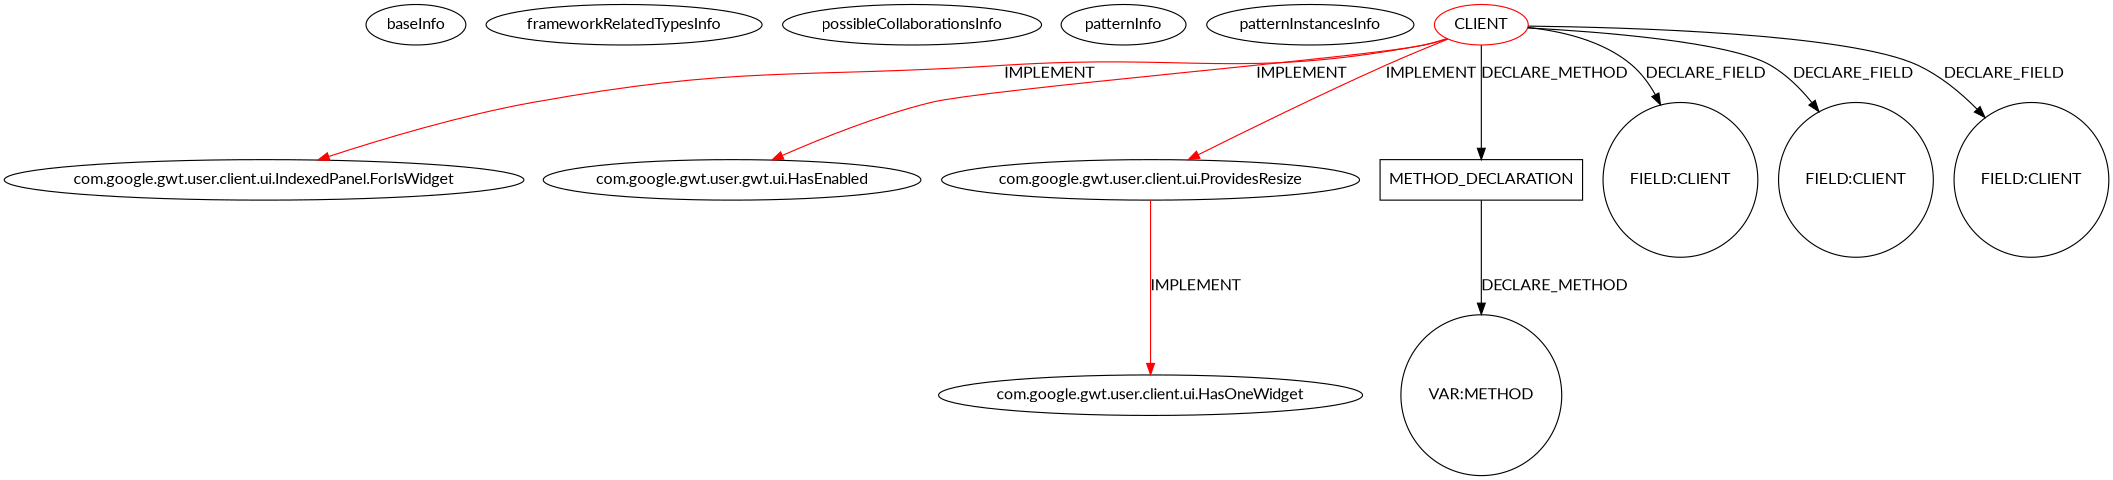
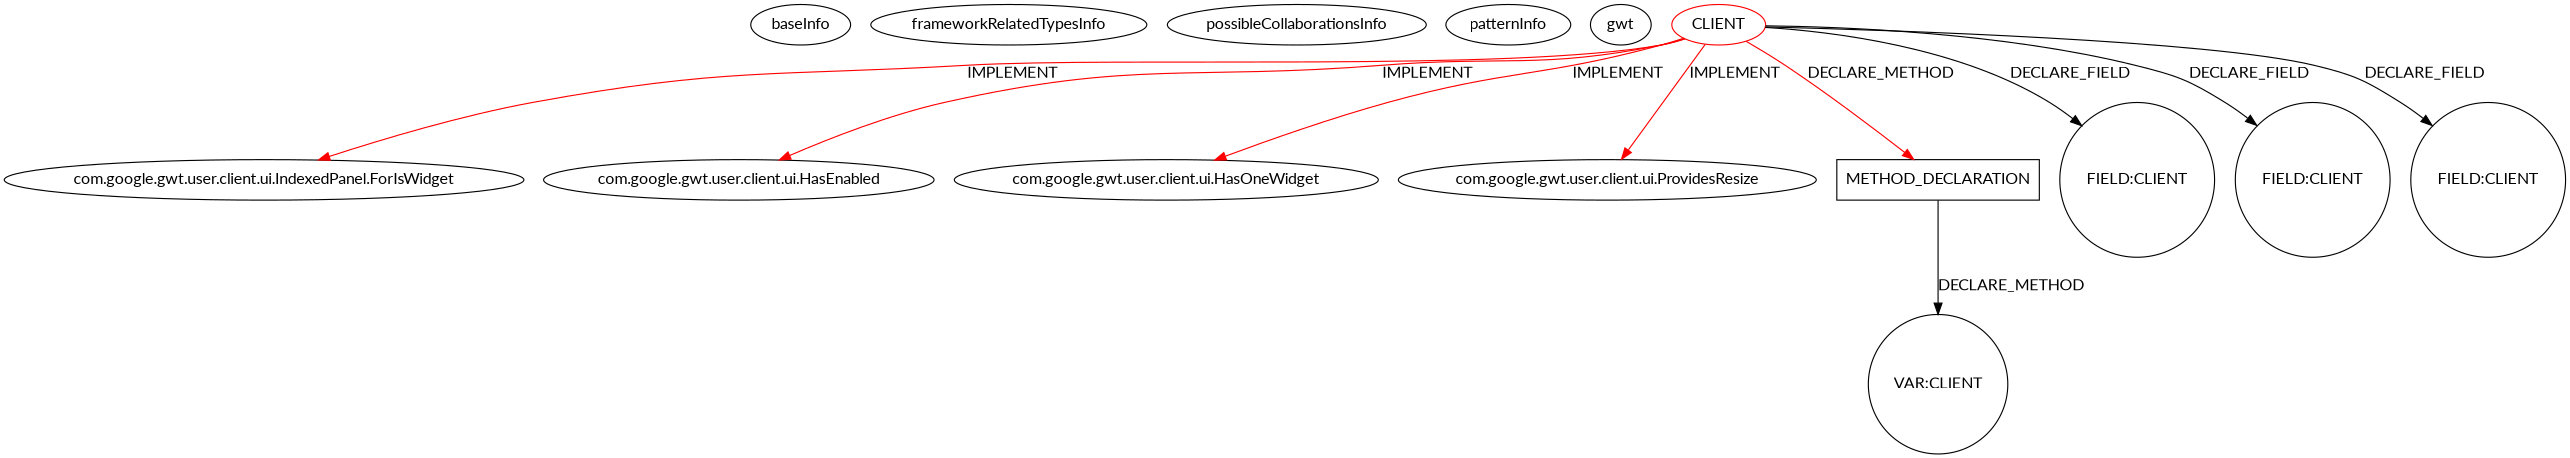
node "patternInstancesInfo": label "patternInstancesInfo" -> "gwt"
edge "CLIENT" -> "METHOD_DECLARATION": color black -> red
node "com.google.gwt.user.gwt.ui.HasEnabled": label "com.google.gwt.user.gwt.ui.HasEnabled" -> "com.google.gwt.user.client.ui.HasEnabled"
edge "com.google.gwt.user.client.ui.ProvidesResize" -> "com.google.gwt.user.client.ui.HasOneWidget": now "CLIENT" -> "com.google.gwt.user.client.ui.HasOneWidget"
node "VAR:METHOD": label "VAR:METHOD" -> "VAR:CLIENT"
